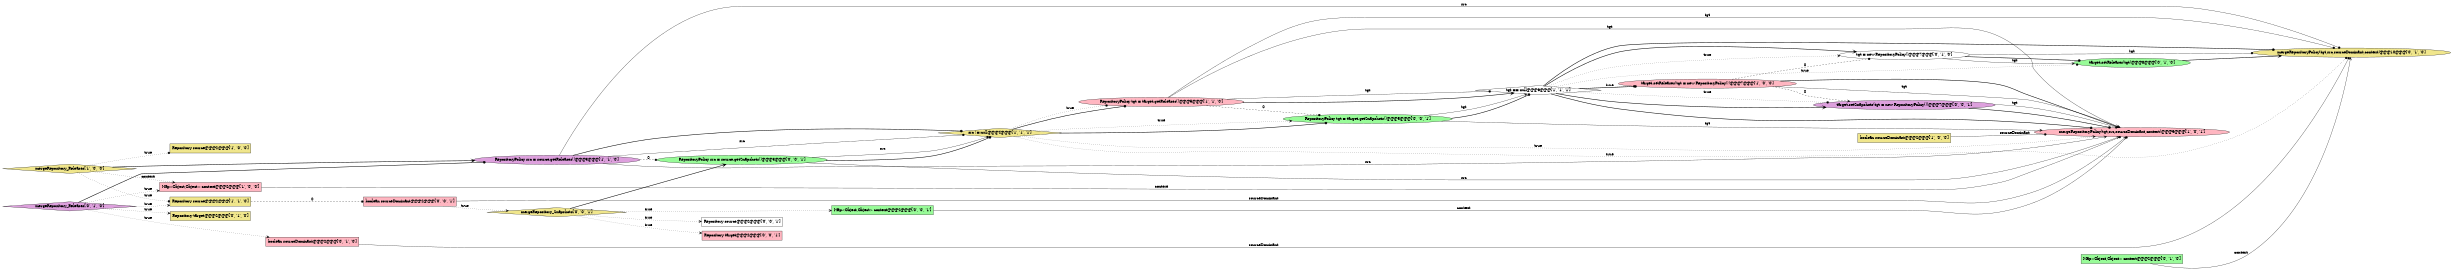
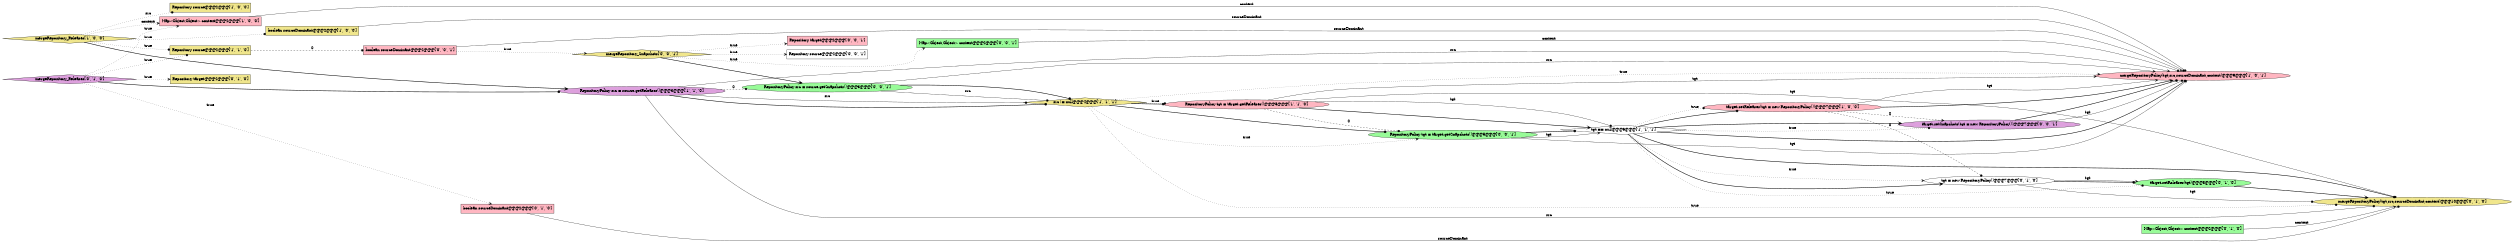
edge "mergeRepository_Releases['1', '0', '0']" -> "boolean sourceDominant@@@2@@@['1', '0', '0']": added, label "true"
edge "mergeRepository_Releases['1', '0', '0']" -> "Repository source@@@2@@@['1', '0', '0']": label "true" -> "src"
edge "mergeRepository_Releases['0', '1', '0']" -> "Repository source@@@2@@@['1', '1', '0']": arrowhead vee -> dot
